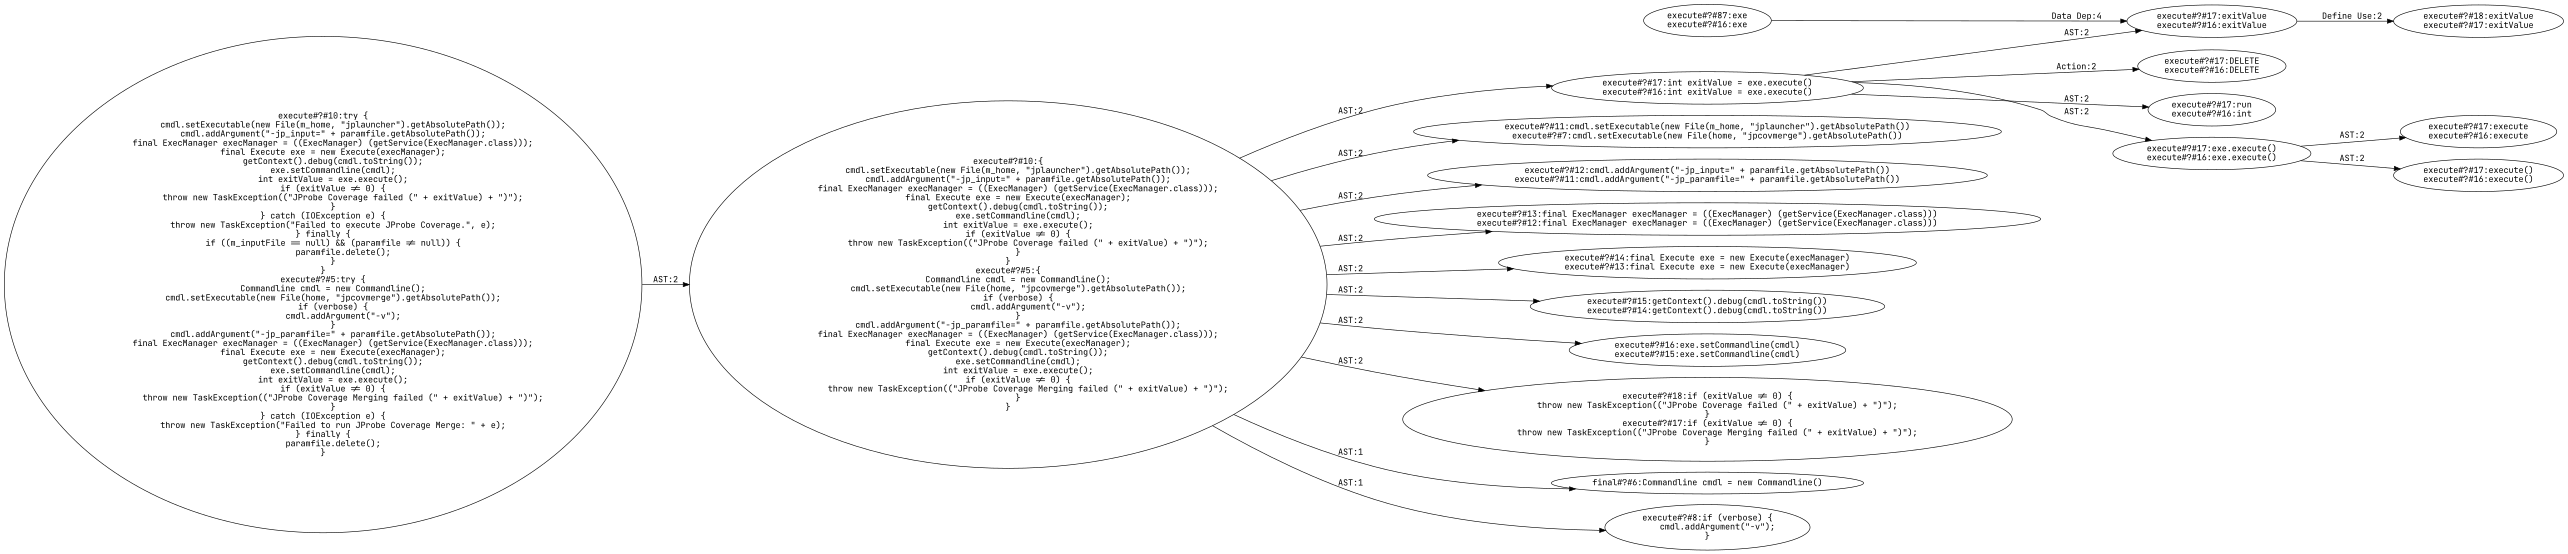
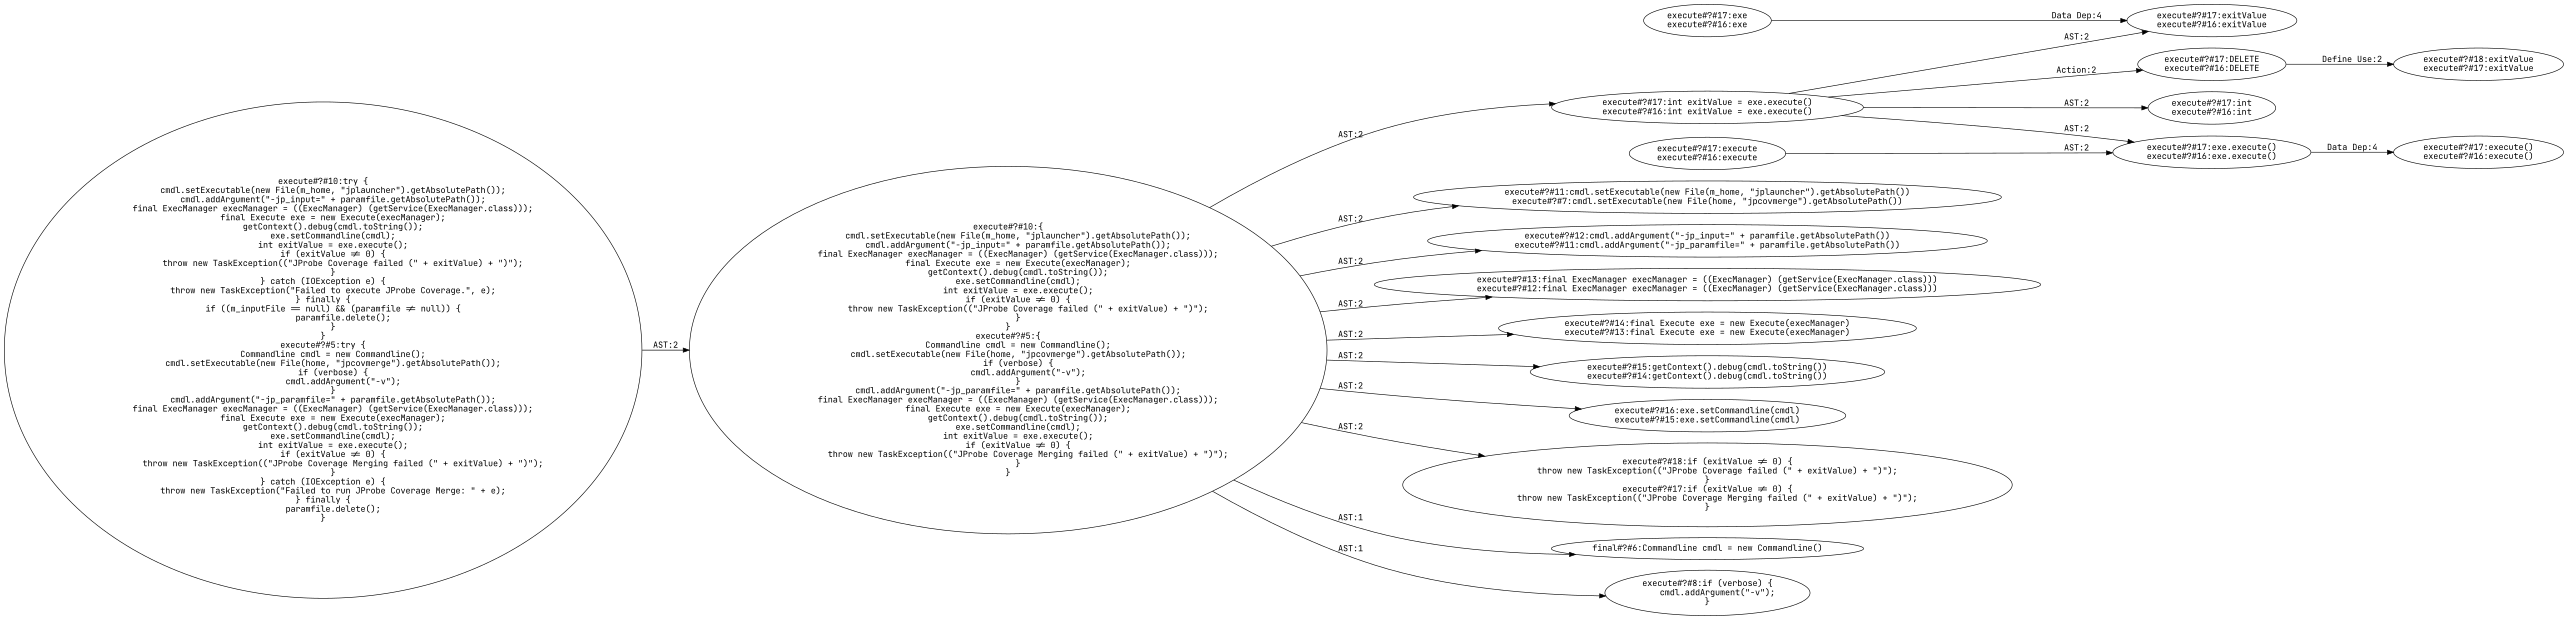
node "execute#?#87:exe execute#?#16:exe": label "execute#?#87:exe execute#?#16:exe" -> "execute#?#17:exe execute#?#16:exe"
edge "execute#?#17:exitValue execute#?#16:exitValue" -> "execute#?#18:exitValue execute#?#17:exitValue": now "execute#?#17:DELETE execute#?#16:DELETE" -> "execute#?#18:exitValue execute#?#17:exitValue"
node "execute#?#17:run execute#?#16:int": label "execute#?#17:run execute#?#16:int" -> "execute#?#17:int execute#?#16:int"
edge "execute#?#17:exe.execute() execute#?#16:exe.execute()" -> "execute#?#17:execute execute#?#16:execute": reversed
edge "execute#?#17:exe.execute() execute#?#16:exe.execute()" -> "execute#?#17:execute() execute#?#16:execute()": label "AST:2" -> "Data Dep:4"
